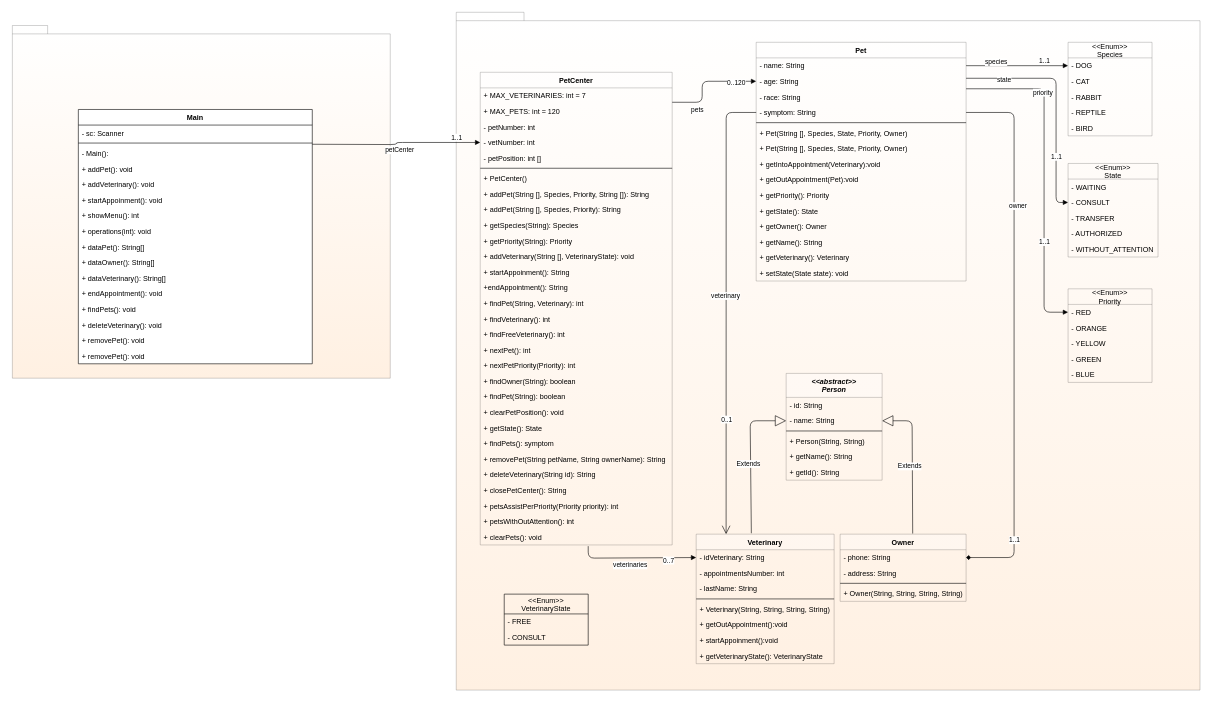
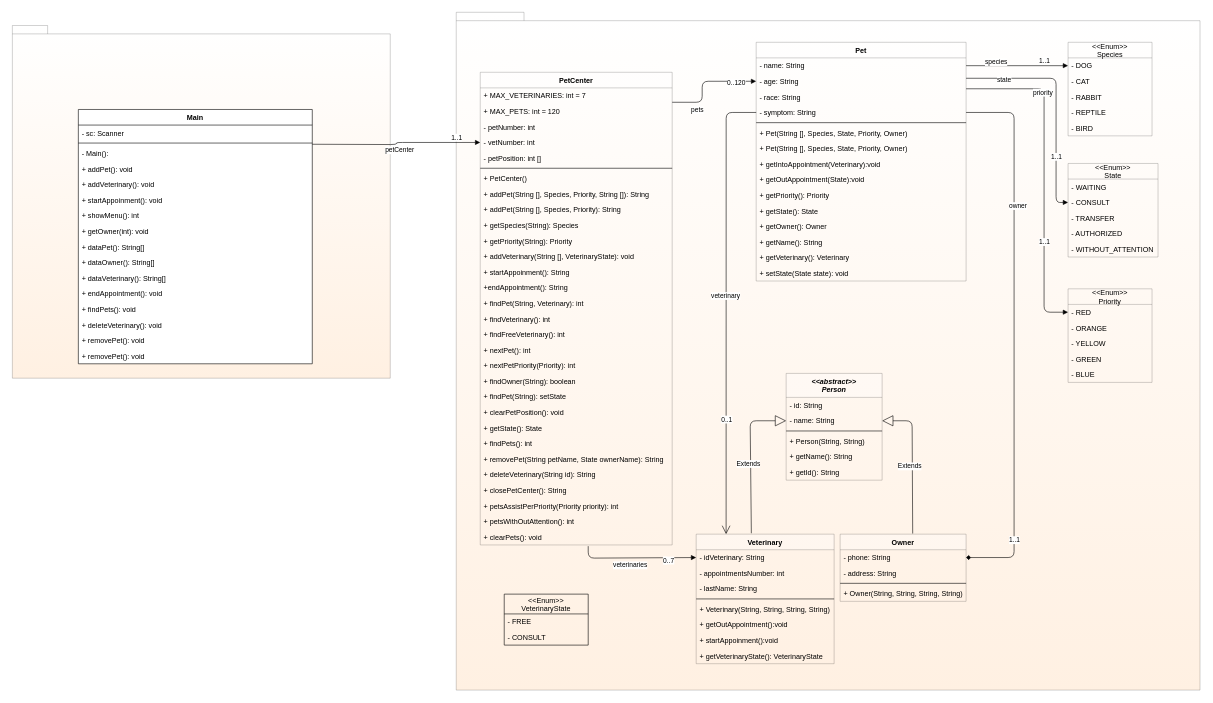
node "+ getOutAppointment(Pet):void": label "+ getOutAppointment(Pet):void" -> "+ getOutAppointment(State):void"
node "+ operations(int): void": label "+ operations(int): void" -> "+ getOwner(int): void"
node "+ findPet(String): boolean": label "+ findPet(String): boolean" -> "+ findPet(String): setState"
node "+ findPets(): symptom": label "+ findPets(): symptom" -> "+ findPets(): int"
node "+ removePet(String petName, String ownerName): String": label "+ removePet(String petName, String ownerName): String" -> "+ removePet(String petName, State ownerName): String"
